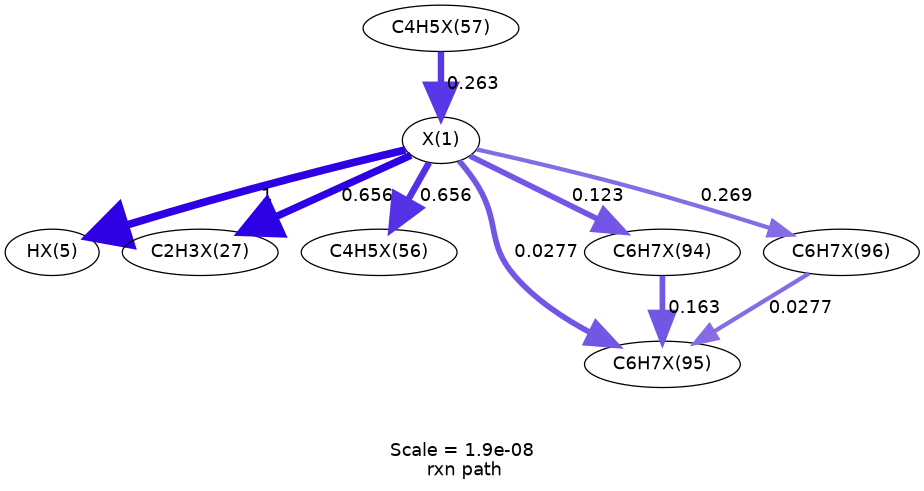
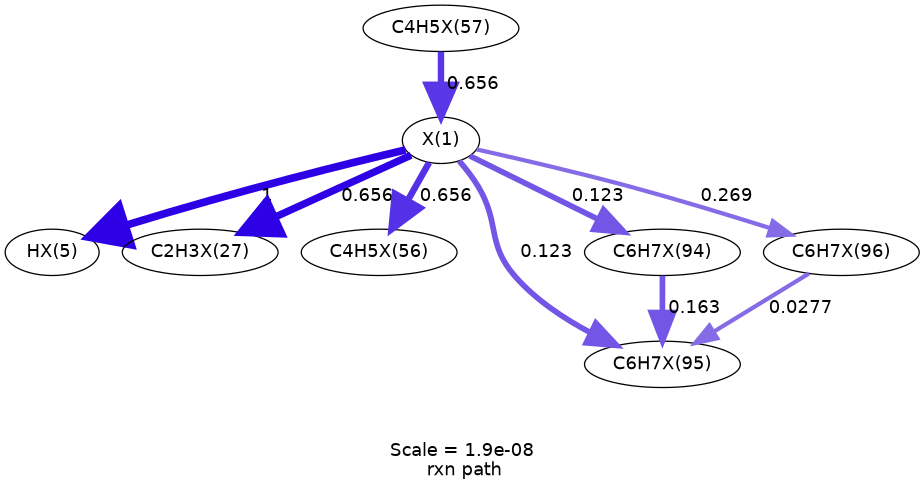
edge "C4H5X(57)" -> "X(1)": label " 0.263" -> " 0.656"
edge "X(1)" -> "C6H7X(95)": label " 0.0277" -> " 0.123"
